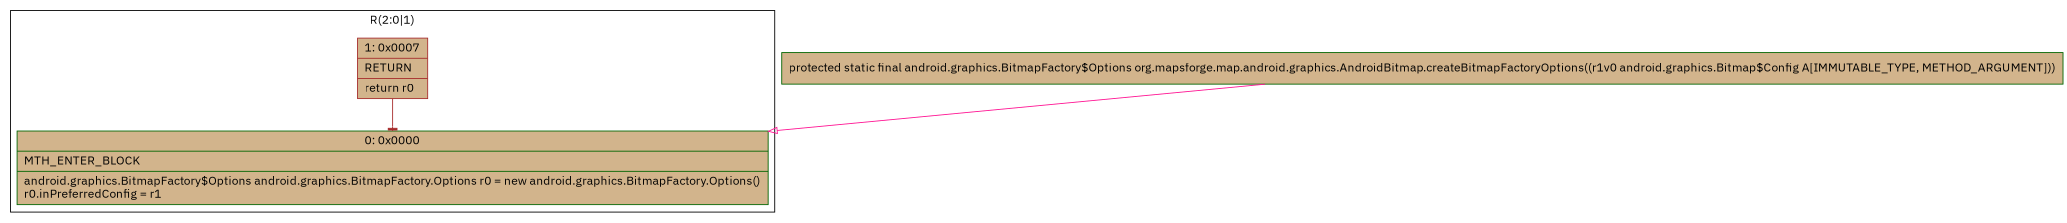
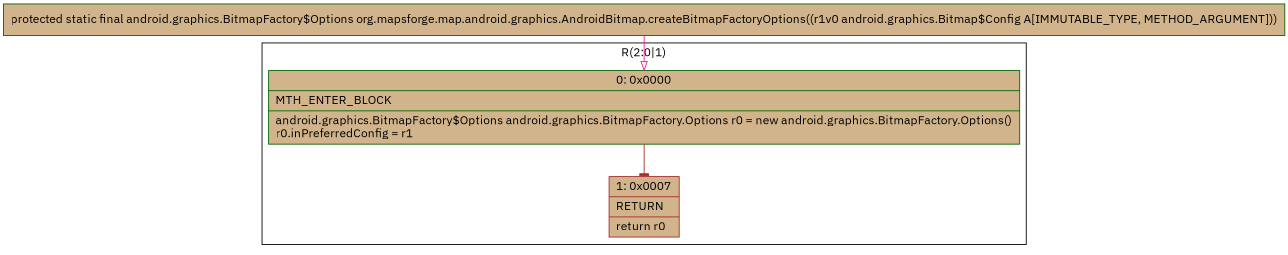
edge "1: 0x0007" -> "0: 0x0000": reversed
